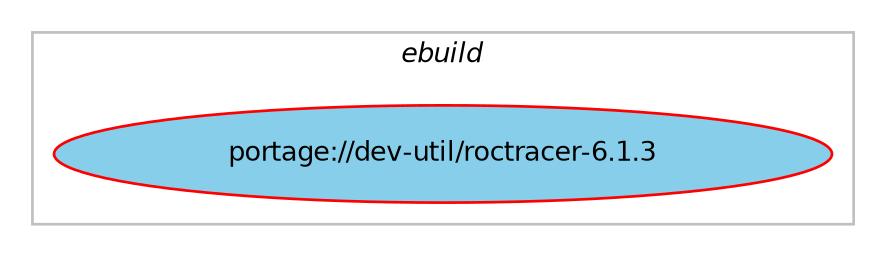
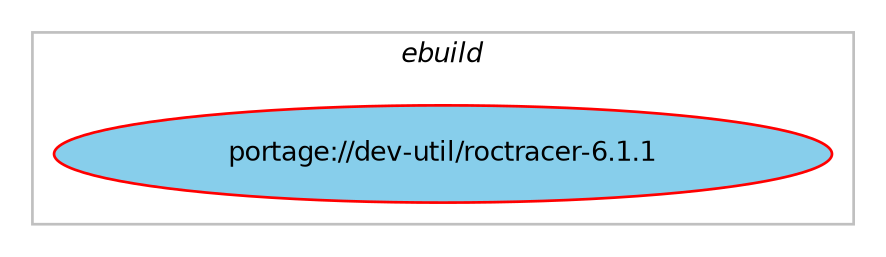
node "portage://dev-util/roctracer-6.1.3": label "portage://dev-util/roctracer-6.1.3" -> "portage://dev-util/roctracer-6.1.1"
